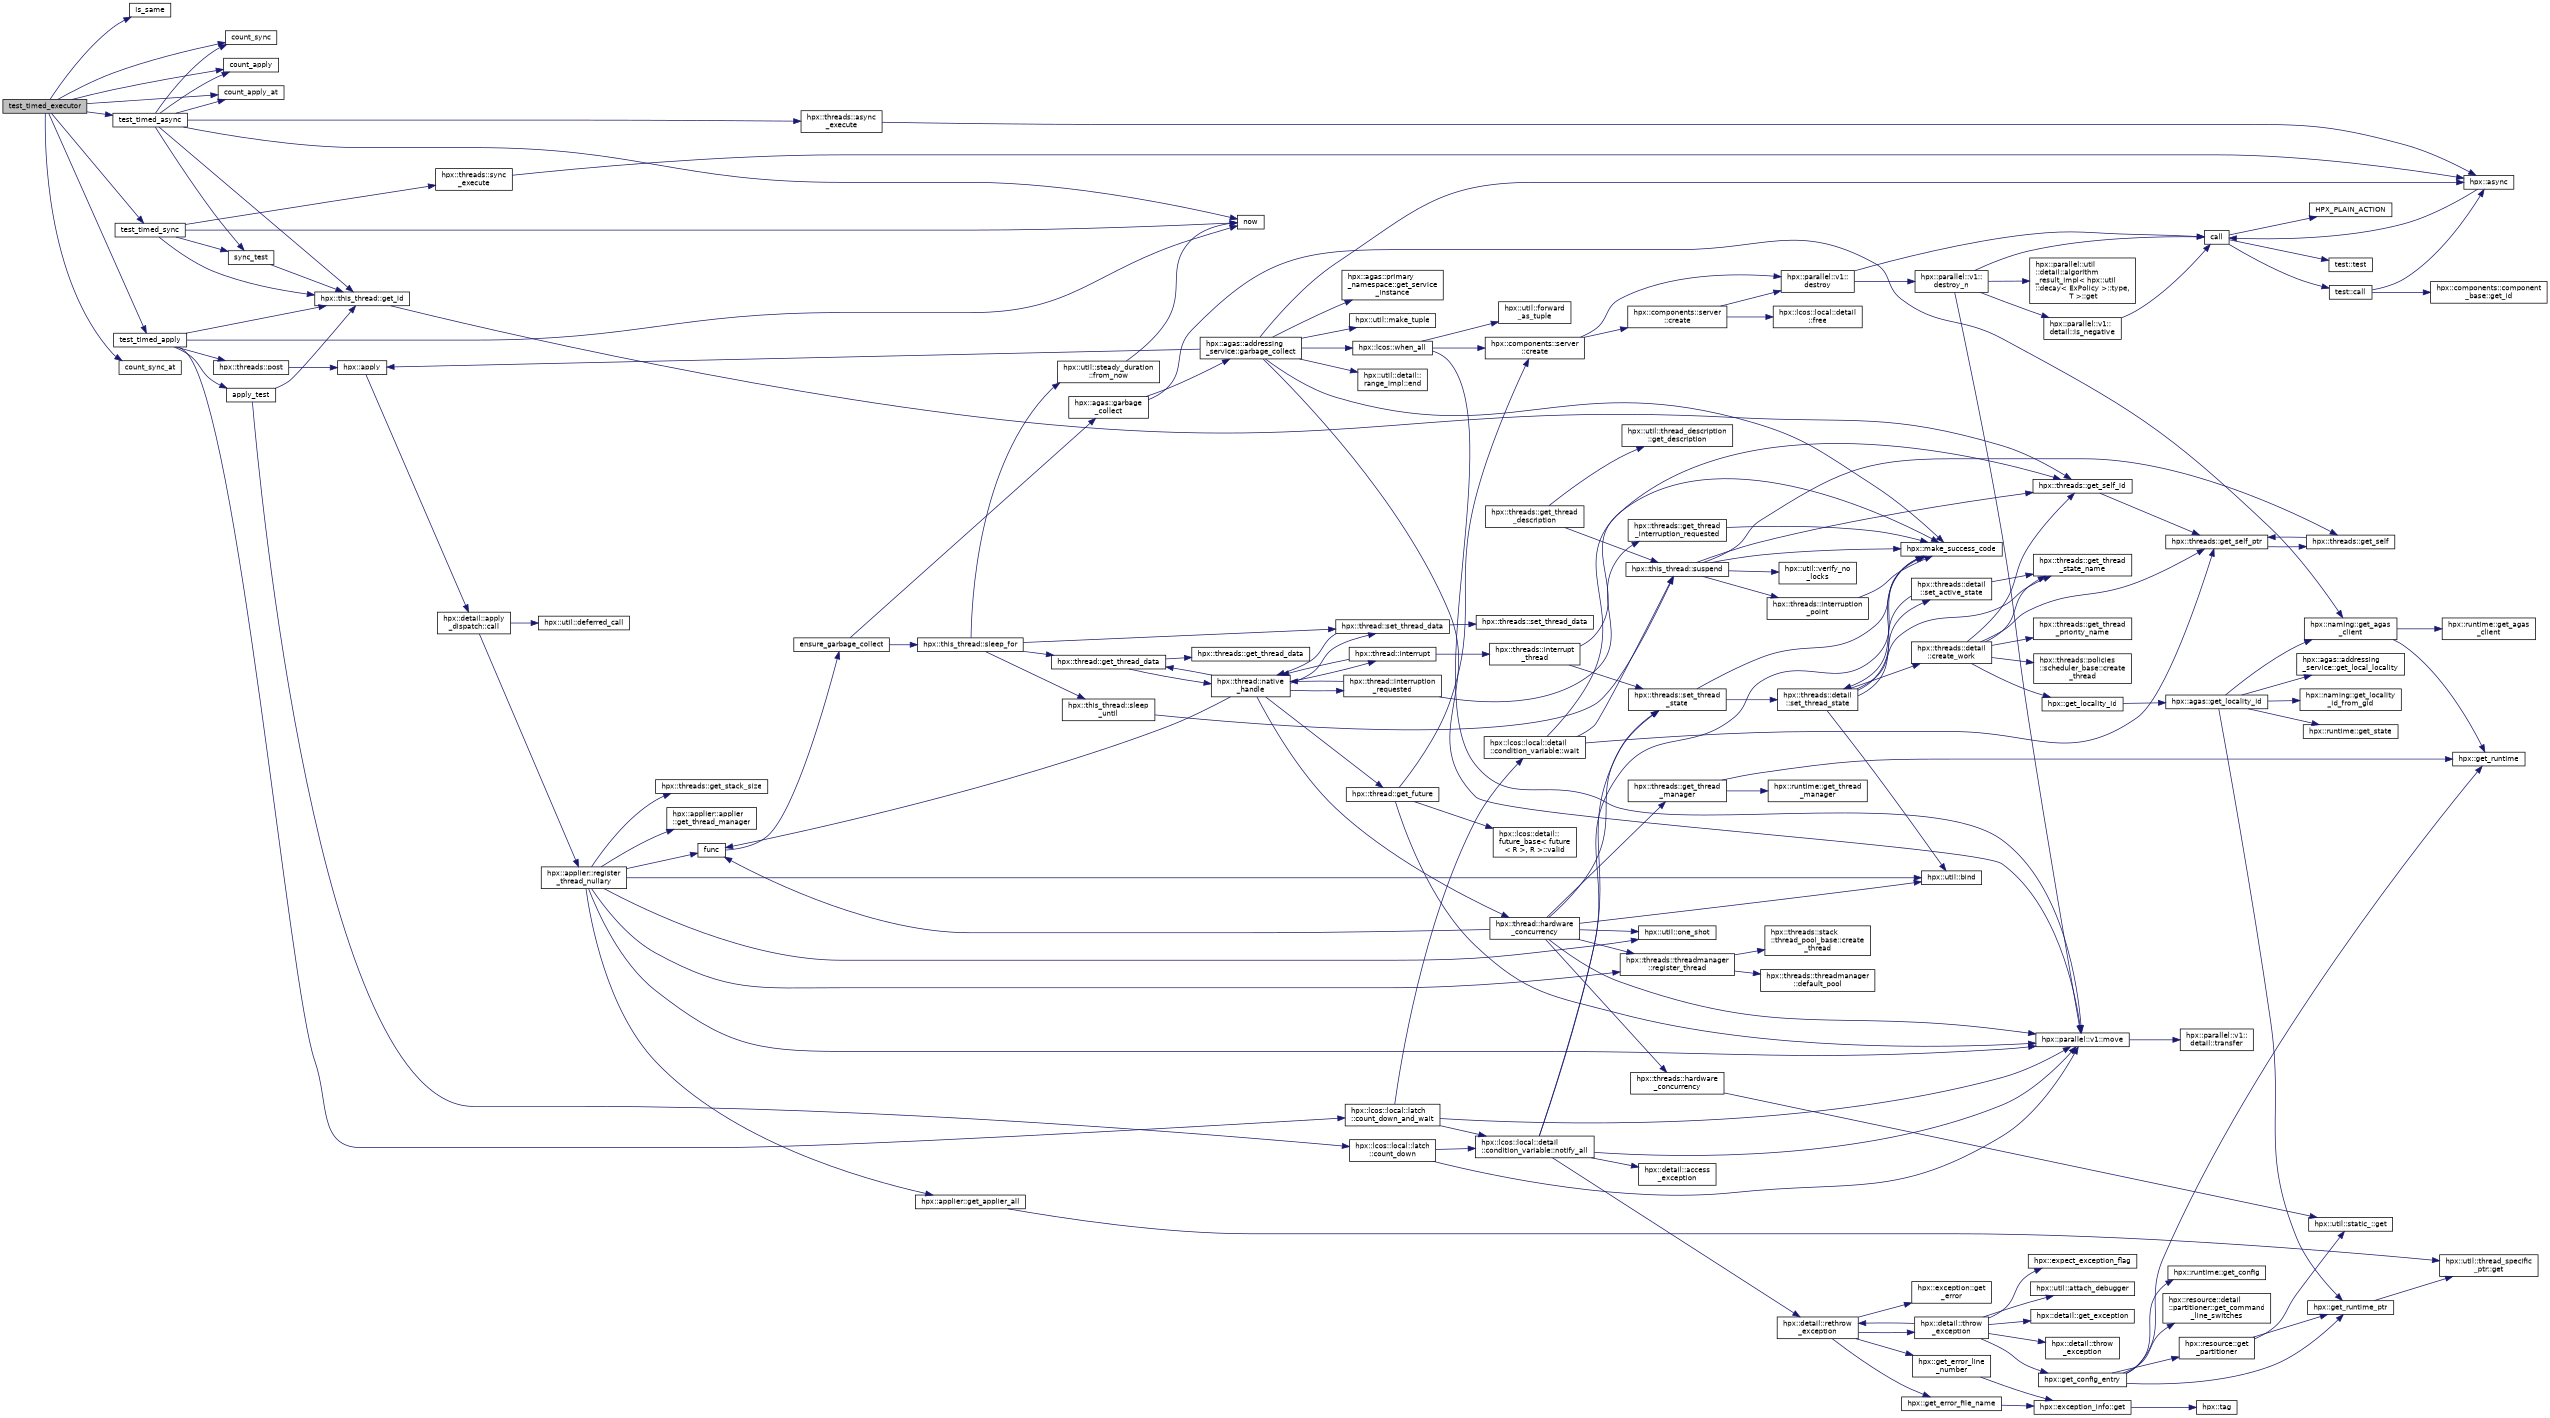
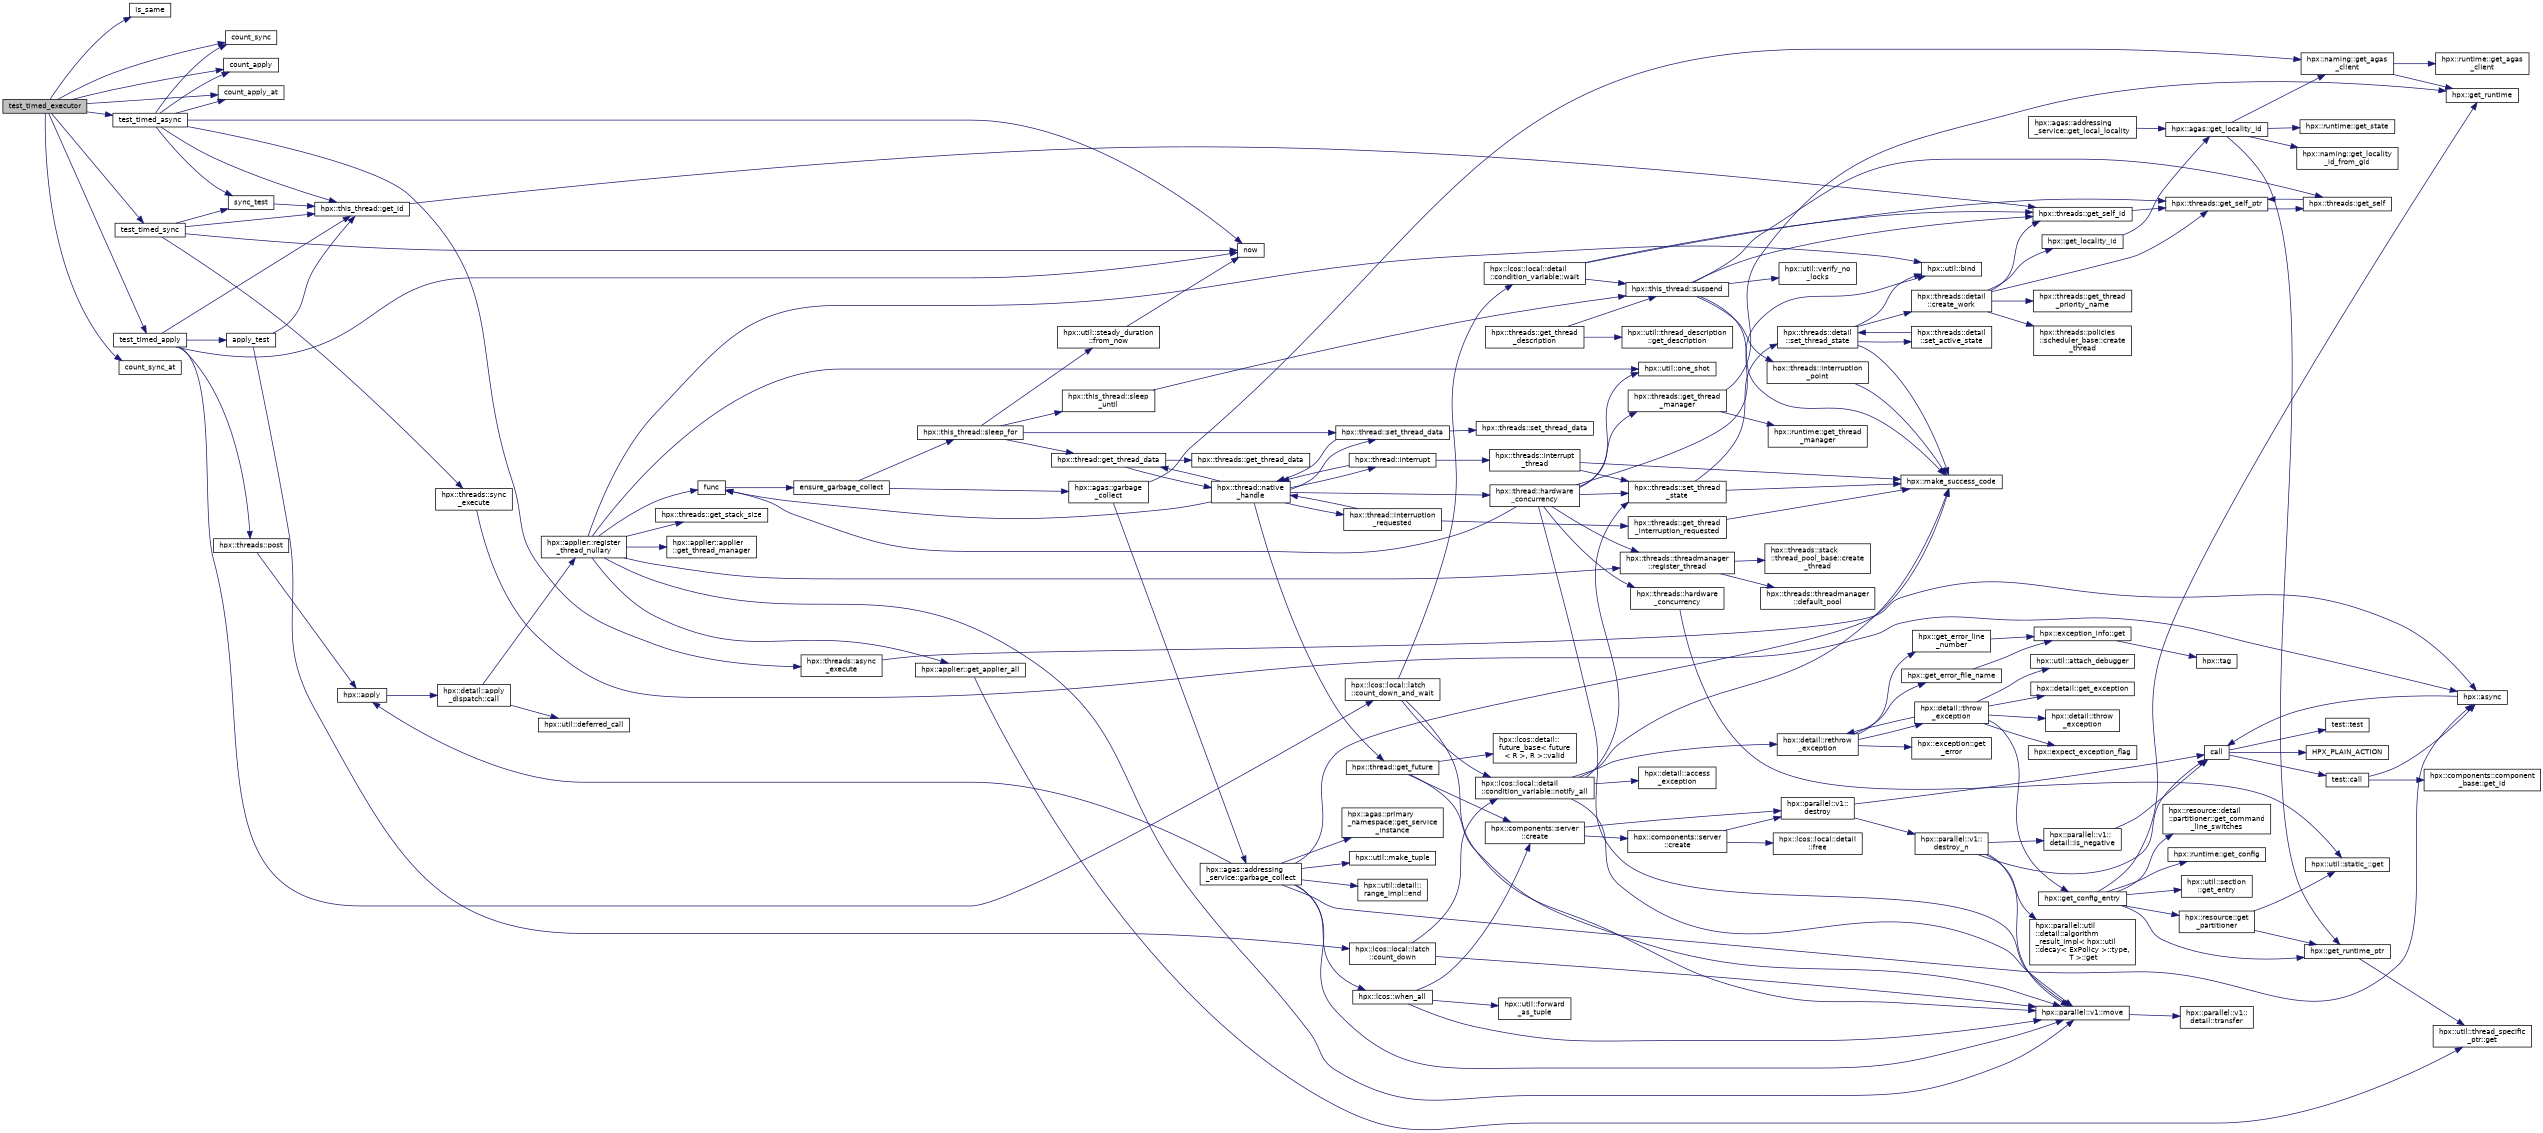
node "hpx::threads::get_thread _state_name": removed
edge "hpx::agas::get_locality_id" -> "hpx::agas::addressing _service::get_local_locality": reversed
node "hpx::util::section ::get_entry": added
